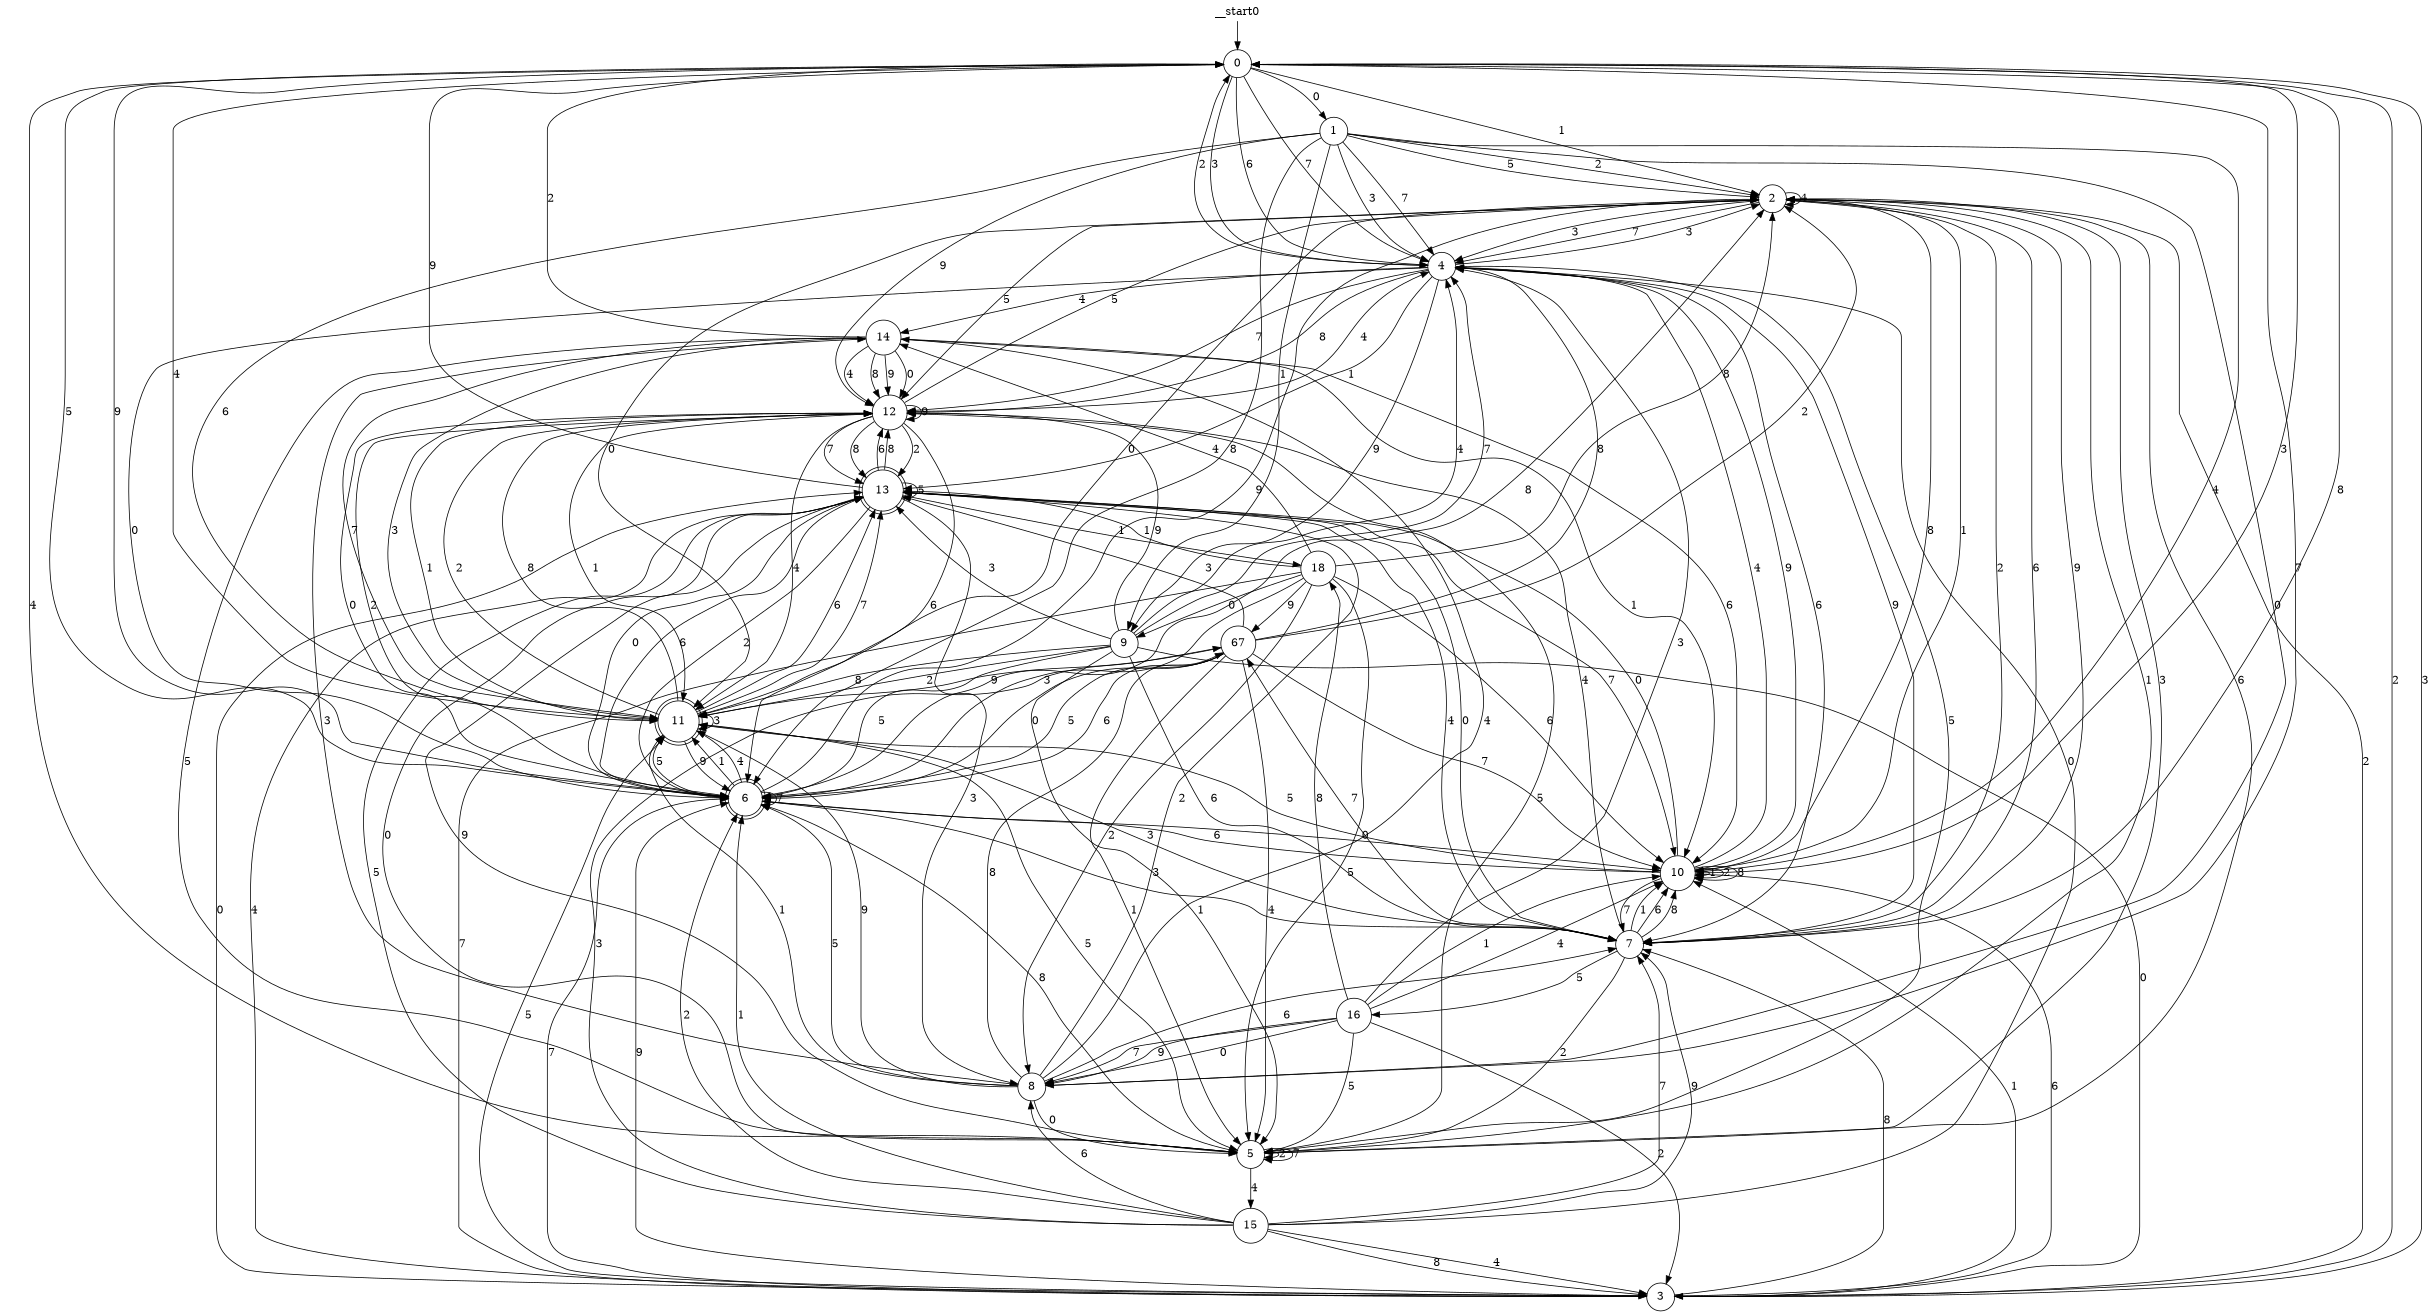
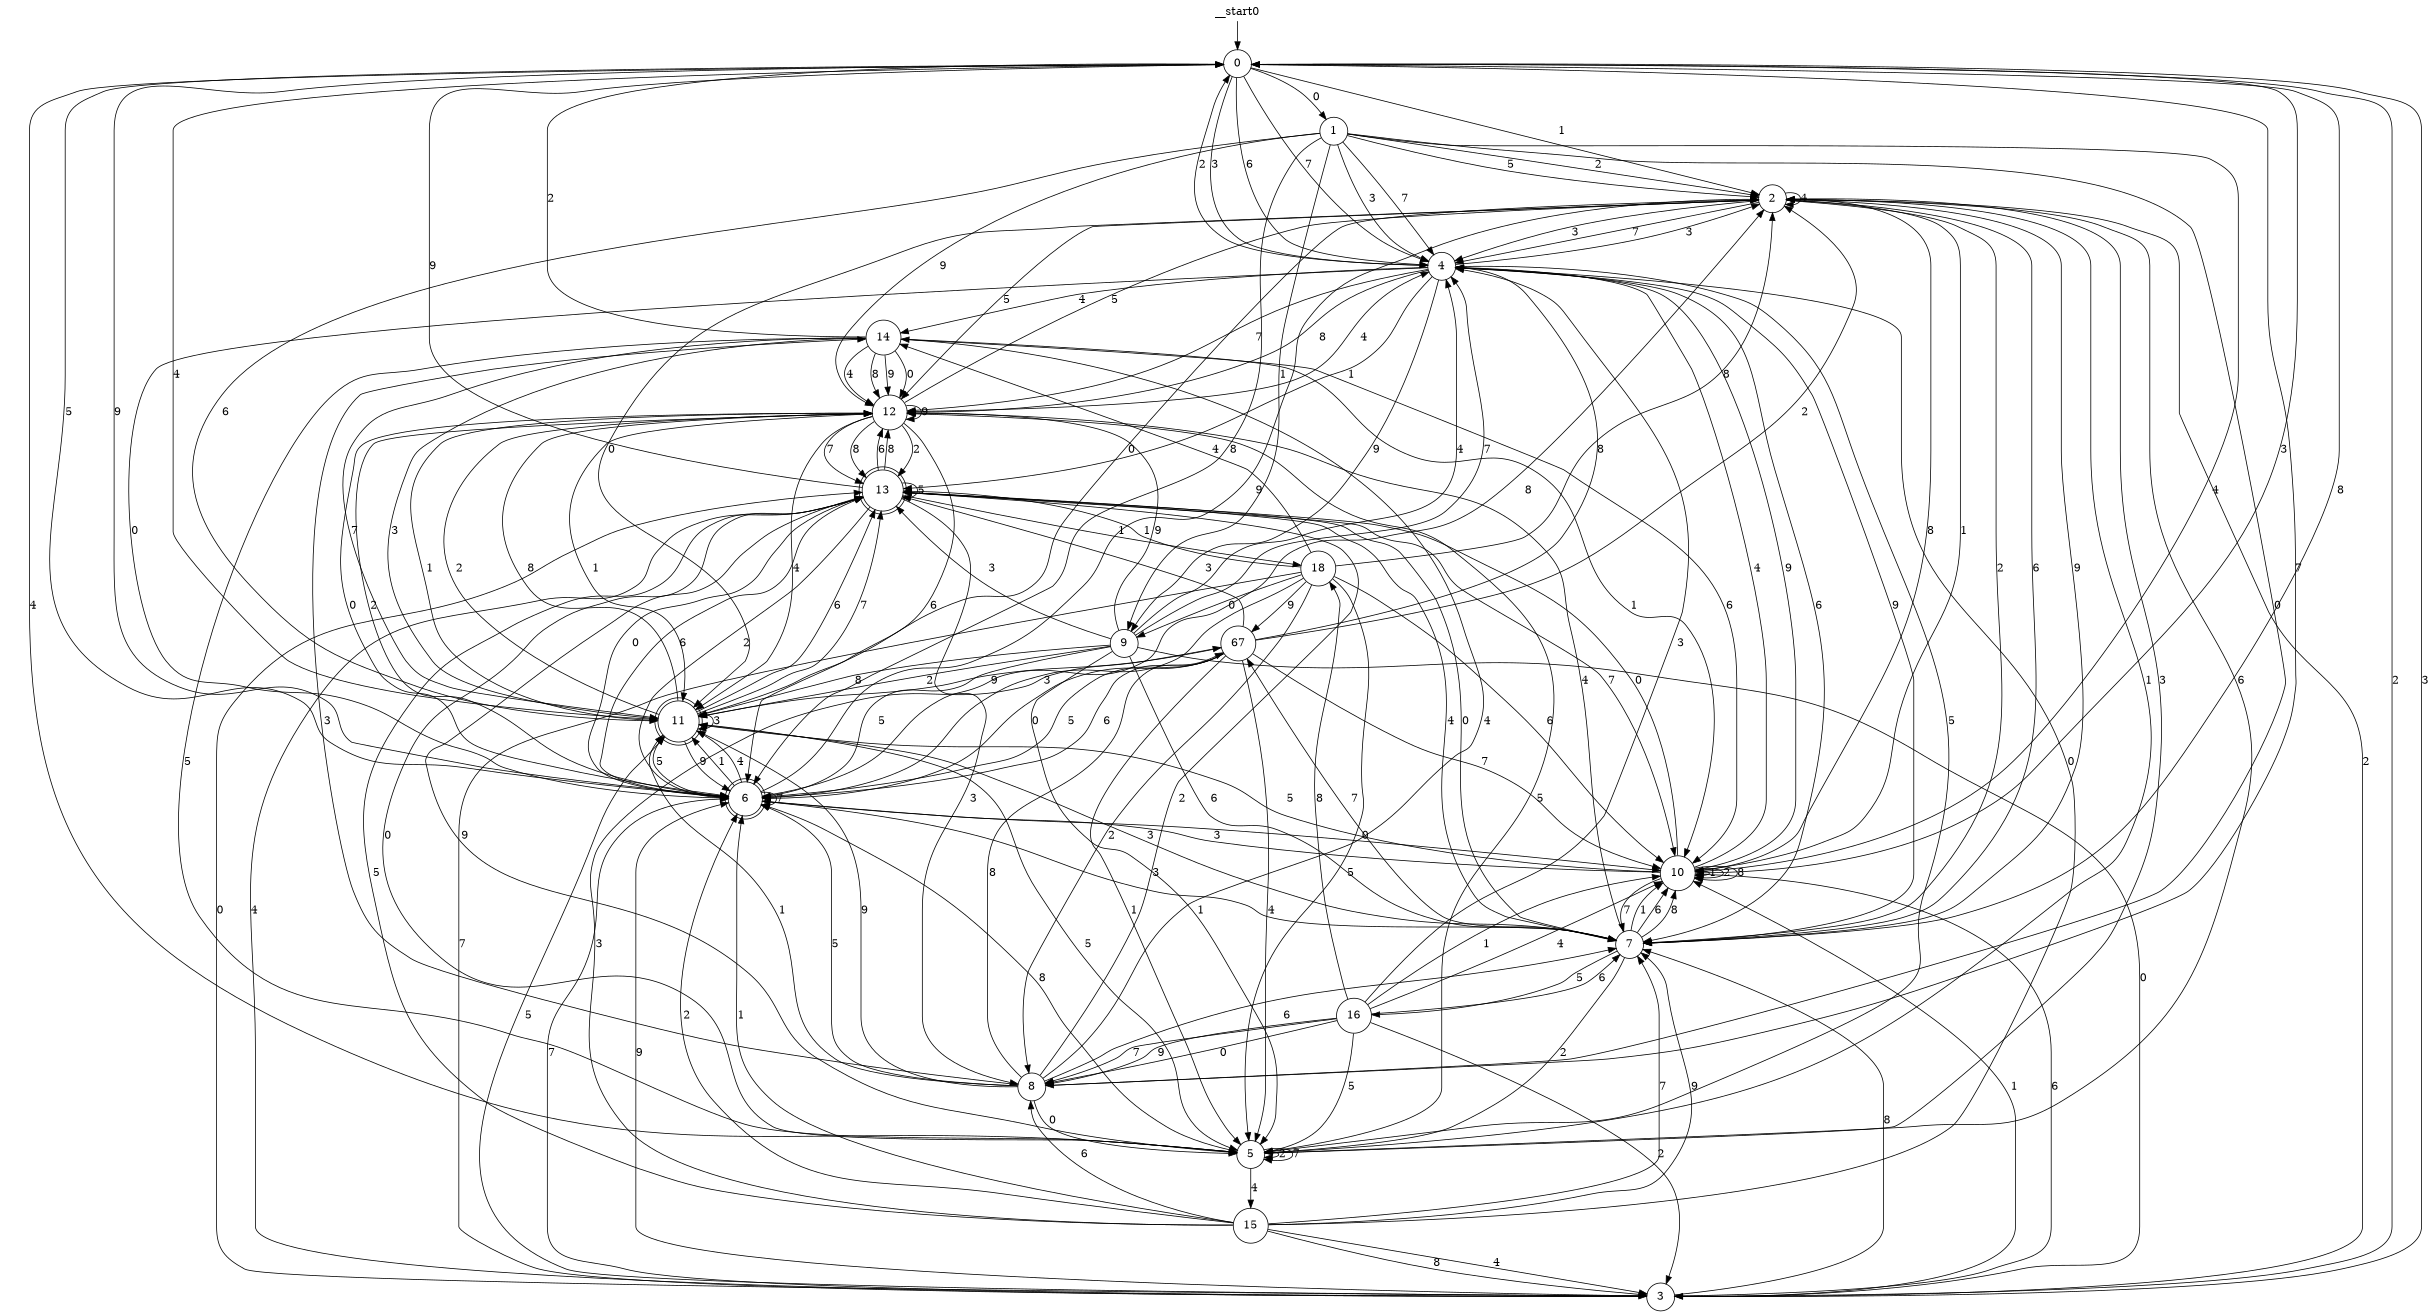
edge "10" -> "6": label "6" -> "3"
edge "16" -> "7": added, label "6"
